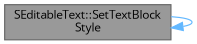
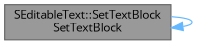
node "SEditableText::SetTextBlock Style": label "SEditableText::SetTextBlock Style" -> "SEditableText::SetTextBlock SetTextBlock"
